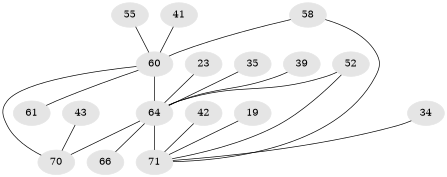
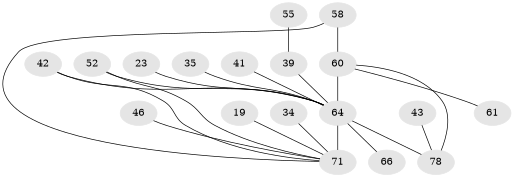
edge "55" -- "60": now "55" -- "39"
edge "41" -- "60": now "41" -- "64"
edge "42" -- "64": added
node "46": added
node "70": label "70" -> "78"
